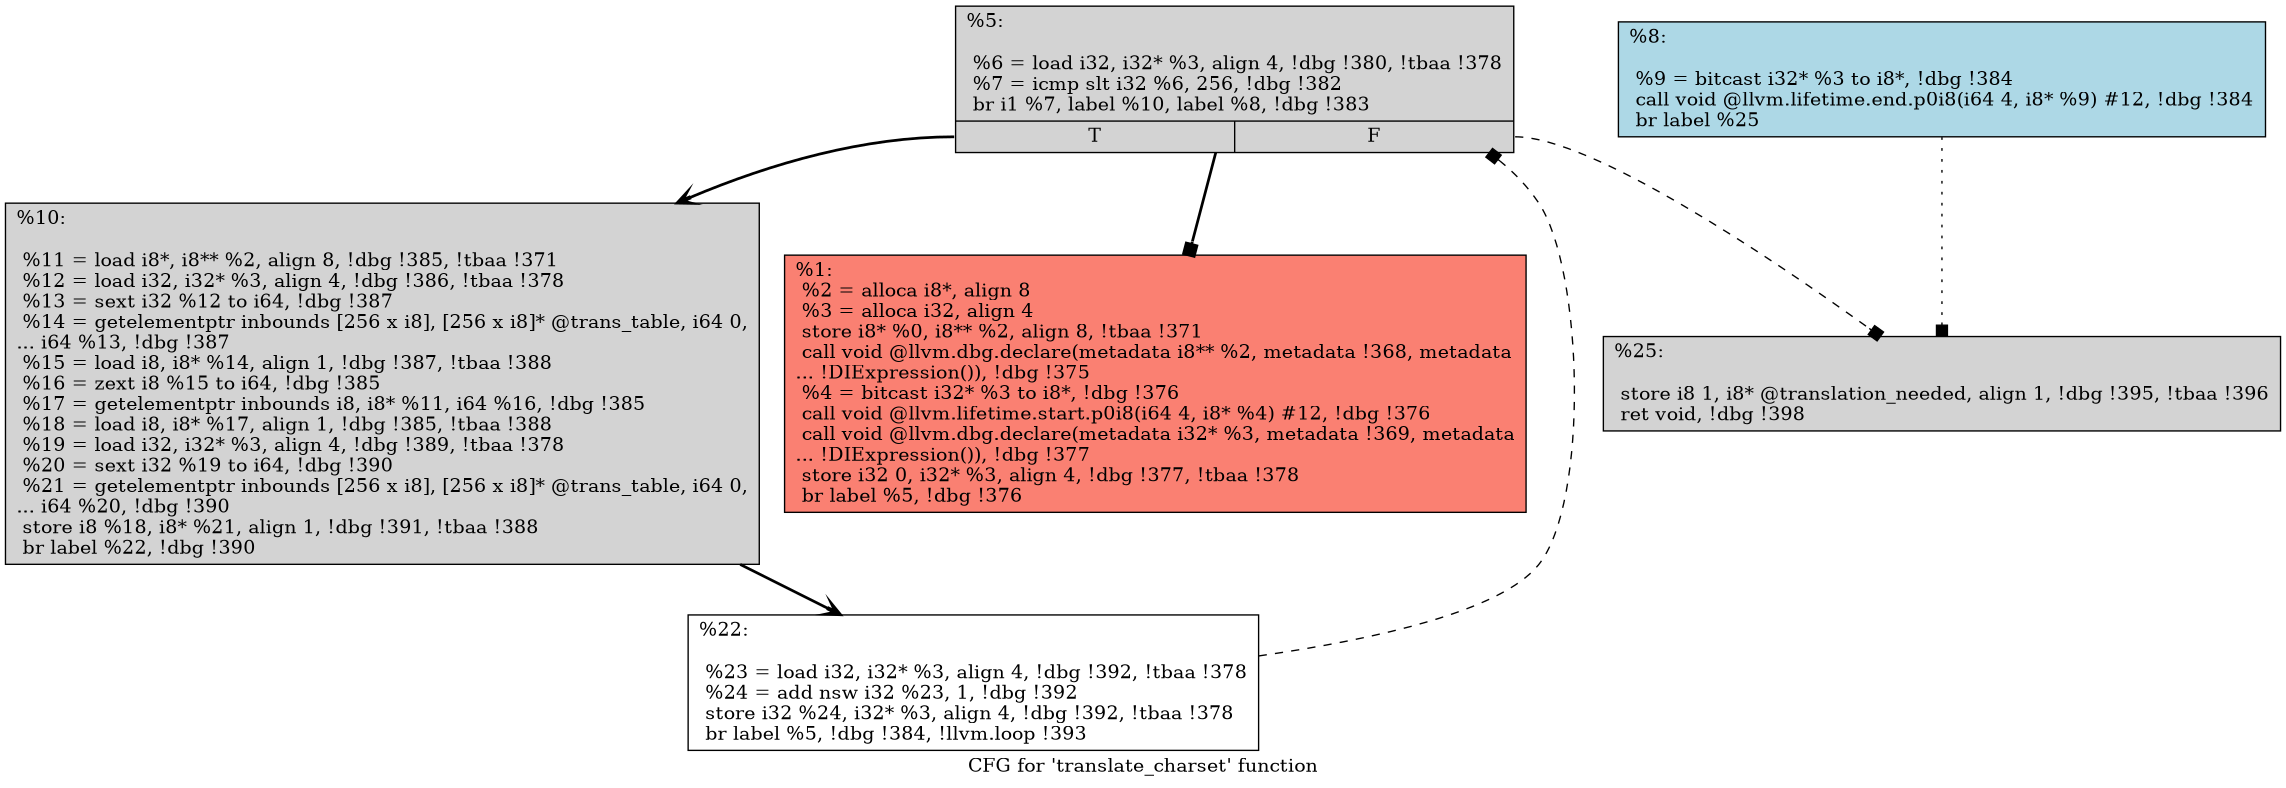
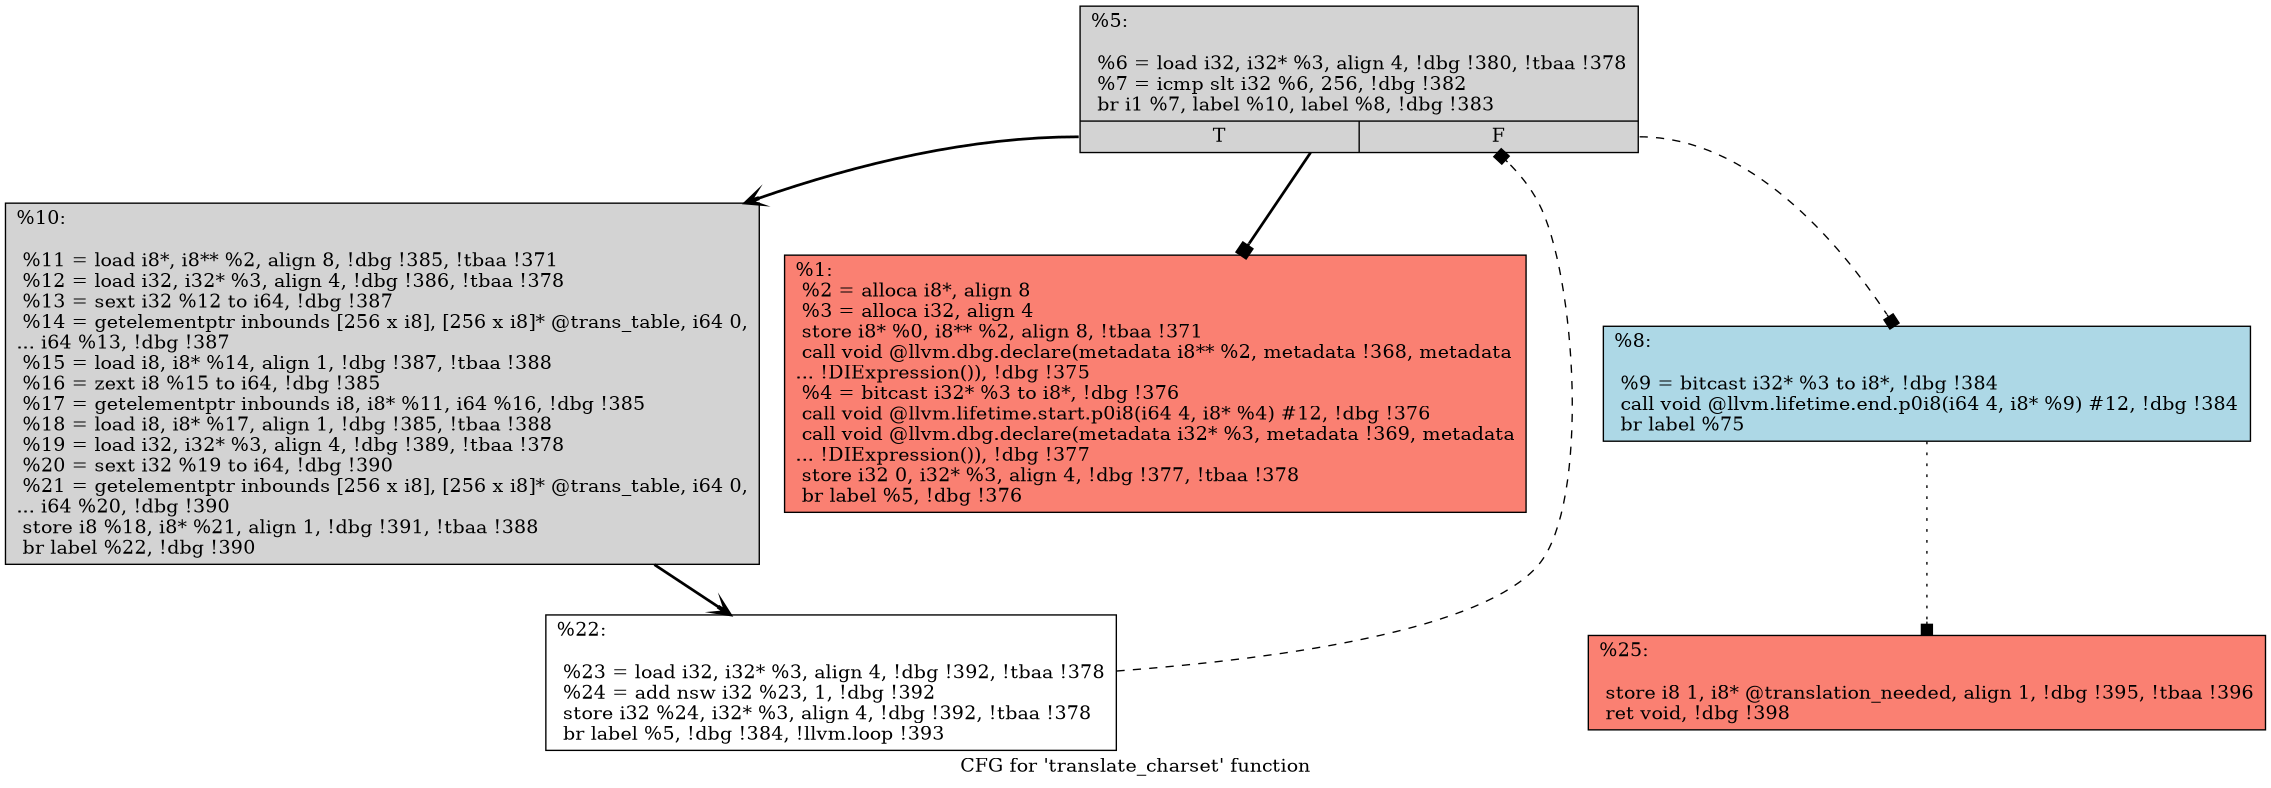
node "%8:": text "br label %25" -> "br label %75"
edge "%5:" -> "%25:": now "%5:" -> "%8:"
node "%25:": fillcolor lightgrey -> salmon
